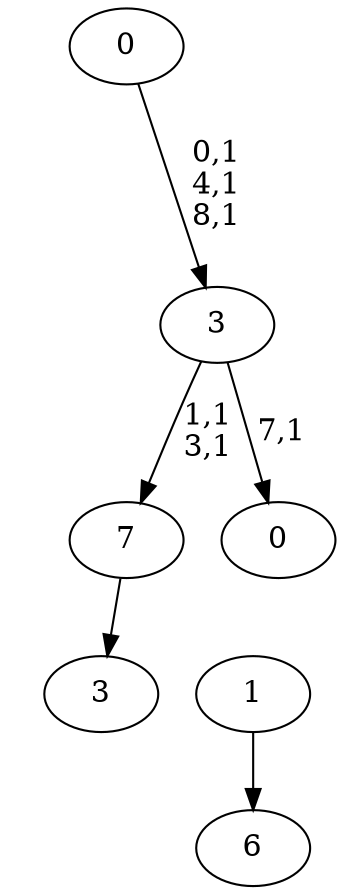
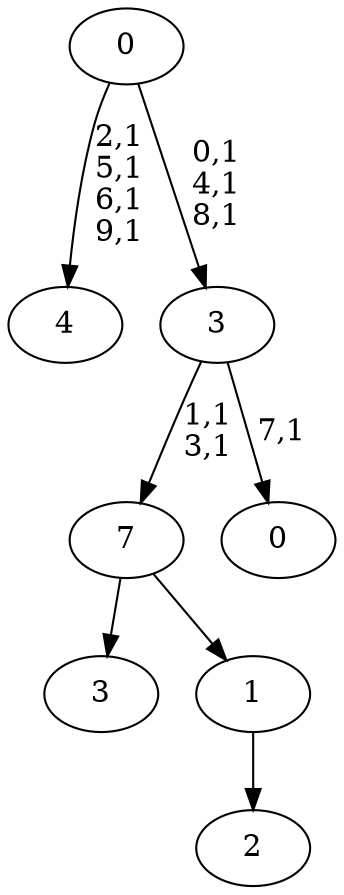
node "4": added
edge "7" -> "1": added
node "6": label "6" -> "2"
